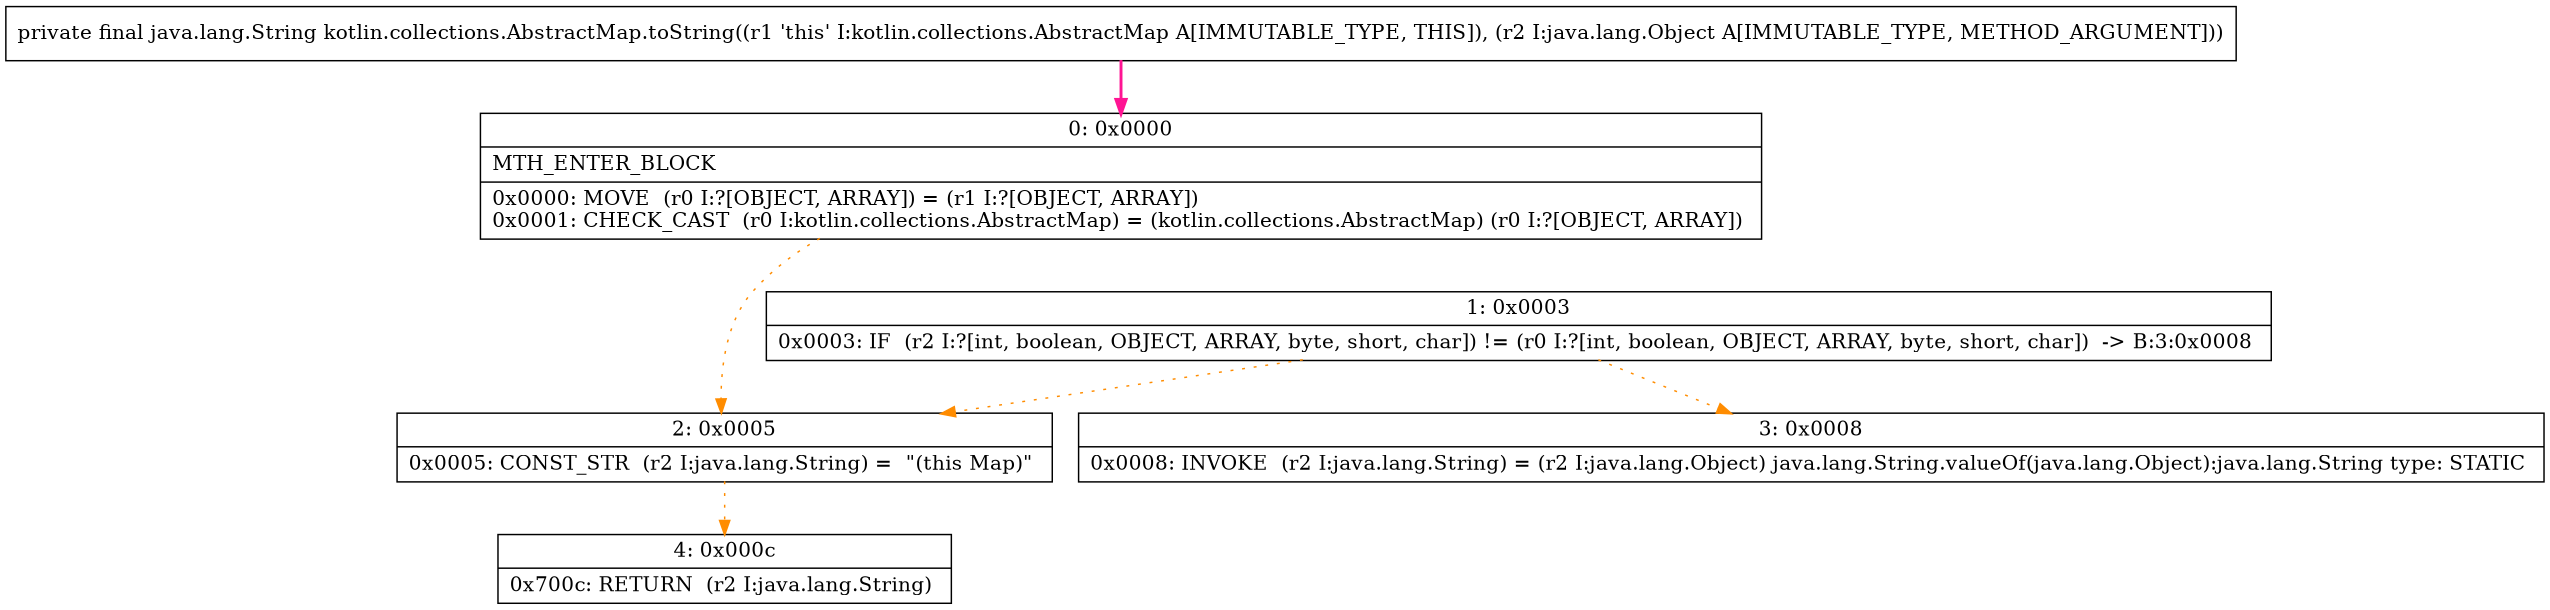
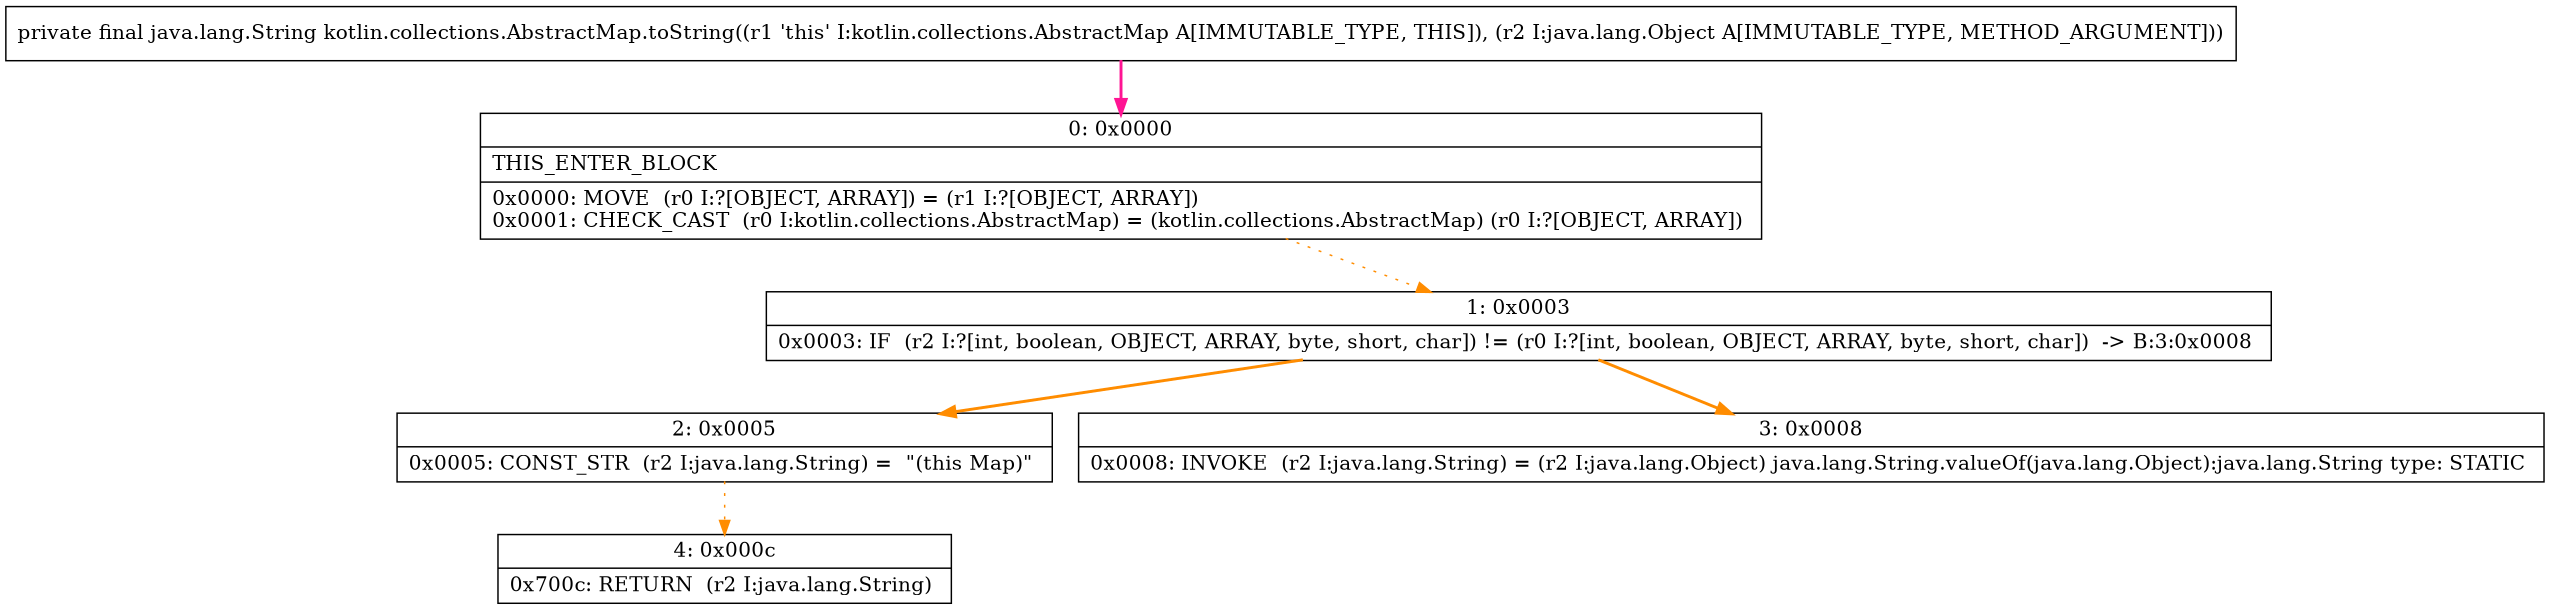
node "0: 0x0000": text "MTH_ENTER_BLOCK" -> "THIS_ENTER_BLOCK"
edge "0: 0x0000" -> "2: 0x0005": now "0: 0x0000" -> "1: 0x0003"
edge "1: 0x0003" -> "3: 0x0008": style dotted -> bold
edge "1: 0x0003" -> "2: 0x0005": style dotted -> bold
